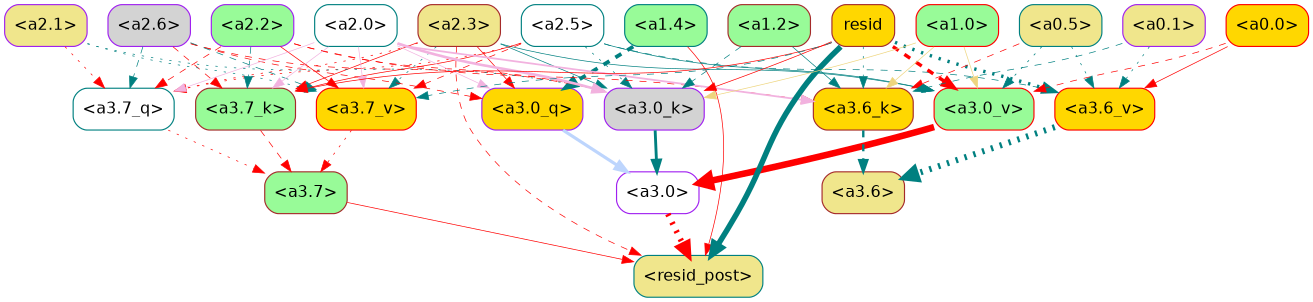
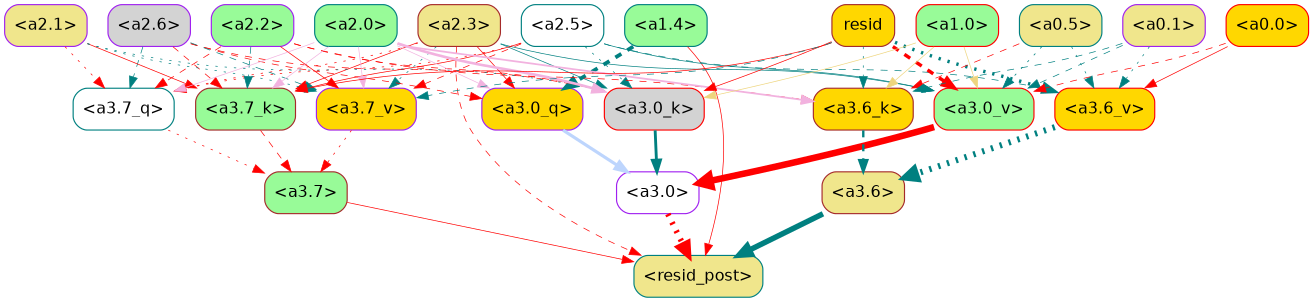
node "<a2.0>": fillcolor white -> palegreen
node "<a1.2>": removed
edge "<a2.1>" -> "<a3.7_k>": added
edge "<a0.1>" -> "<a3.0_v>": added
node "<a3.7_v>": color red -> purple
node "<a3.0_k>": color purple -> red
edge "resid" -> "<resid_post>": now "<a3.6>" -> "<resid_post>"
